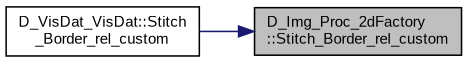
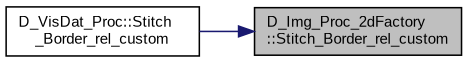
node "D_VisDat_VisDat::Stitch _Border_rel_custom": label "D_VisDat_VisDat::Stitch _Border_rel_custom" -> "D_VisDat_Proc::Stitch _Border_rel_custom"
